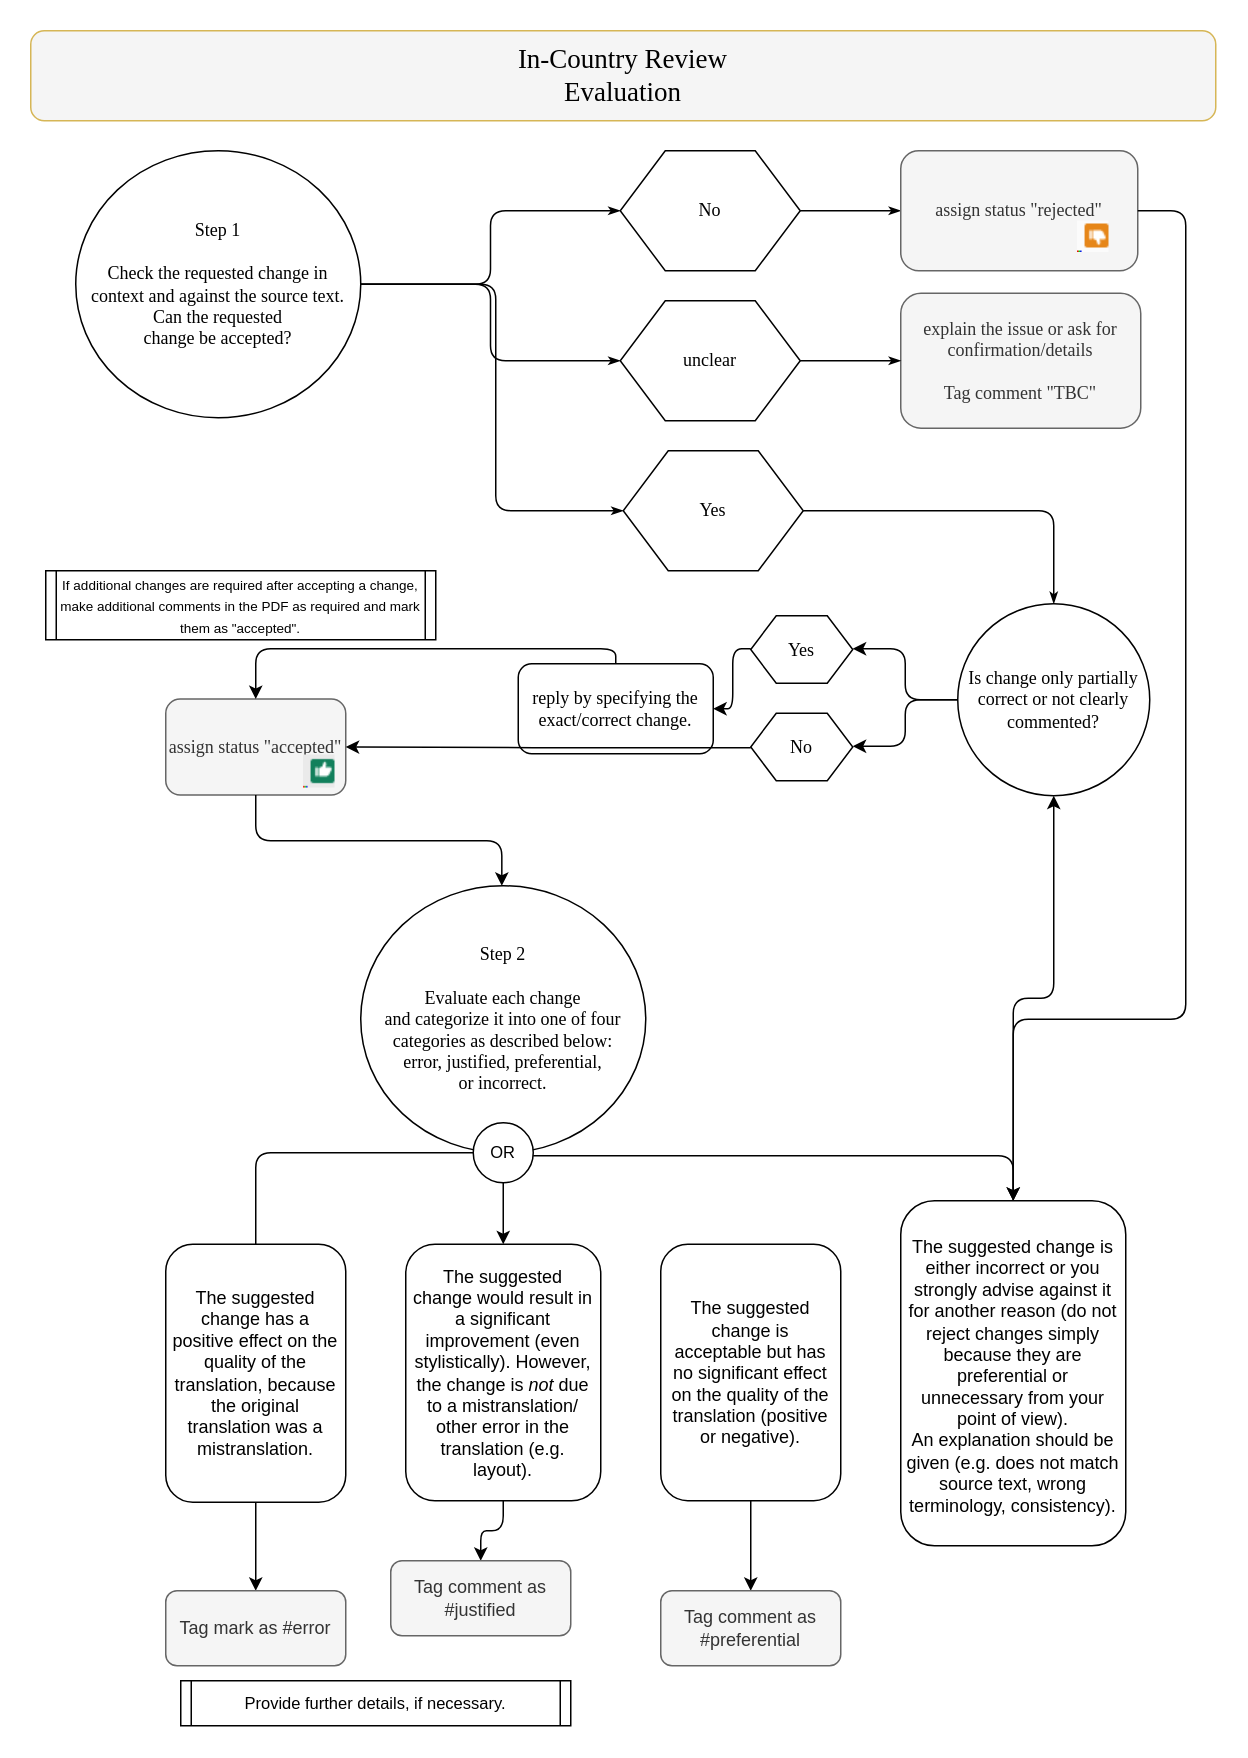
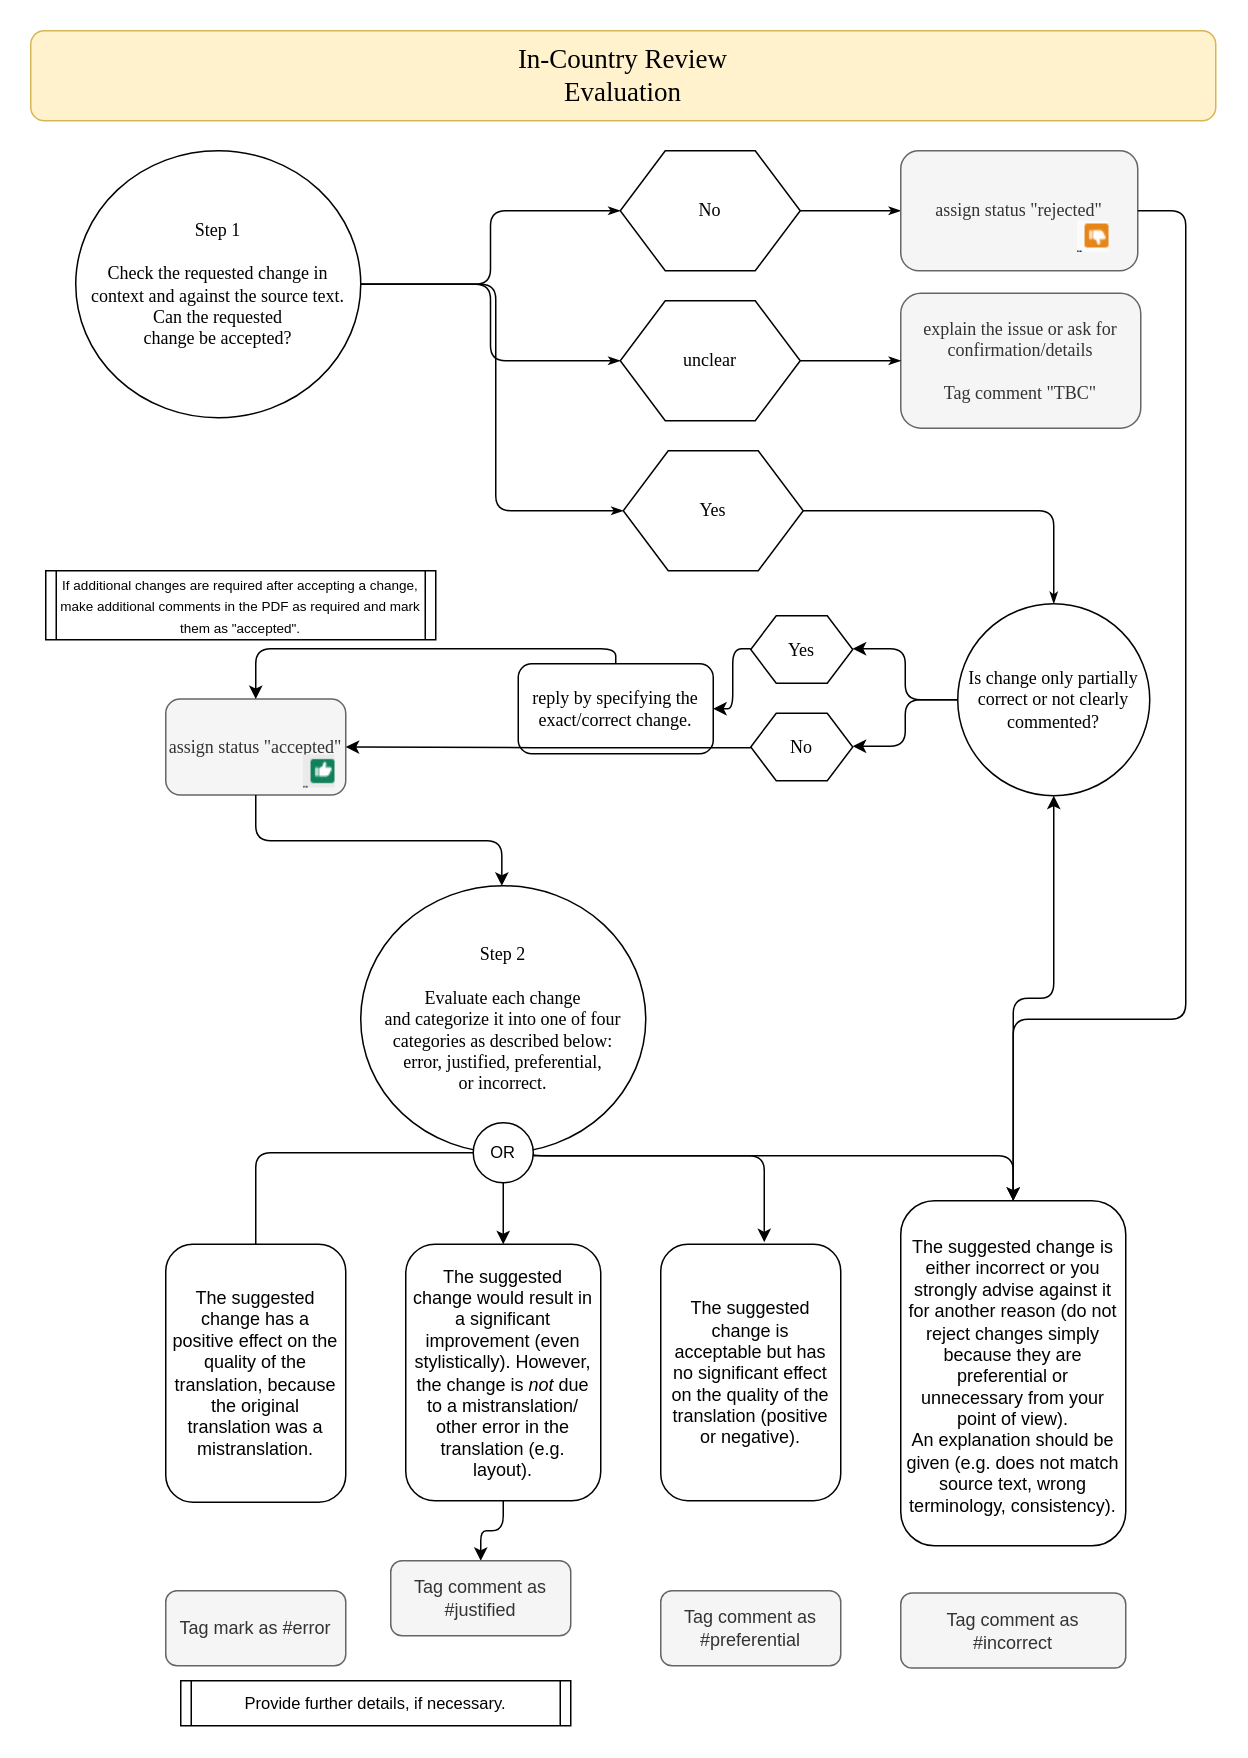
node "In-Country Review Evaluation": fillcolor #f5f5f5 -> #fff2cc
edge "OR" -> "The suggested change is acceptable but has no significant effect on the quality of the translation (positive or negative).": added
edge "The suggested change is acceptable but has no significant effect on the quality of the translation (positive or negative)." -> "Tag comment as #preferential": removed
edge "The suggested change has a positive effect on the quality of the translation, because the original translation was a mistranslation." -> "Tag mark as #error": removed
node "Tag comment as #incorrect": added
